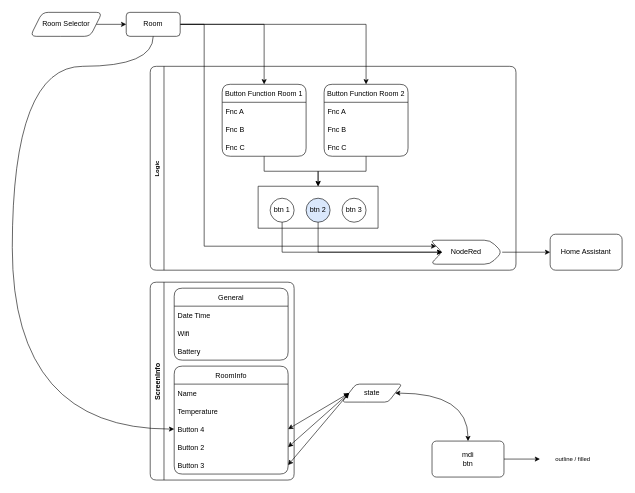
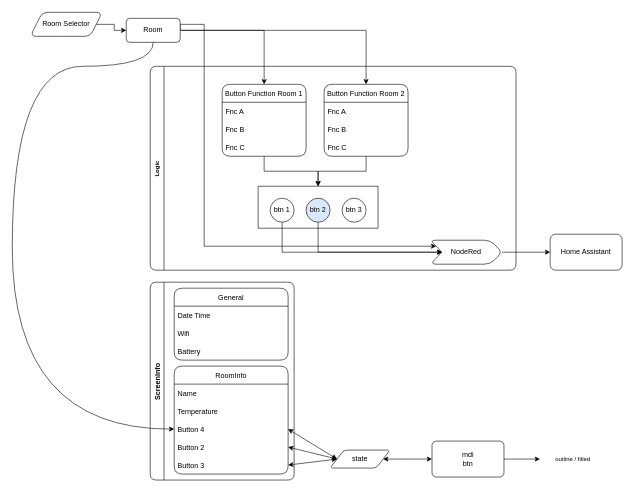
node "Room": moved (153, 24) -> (153, 30)
node "state": moved (372, 393) -> (360, 459)
